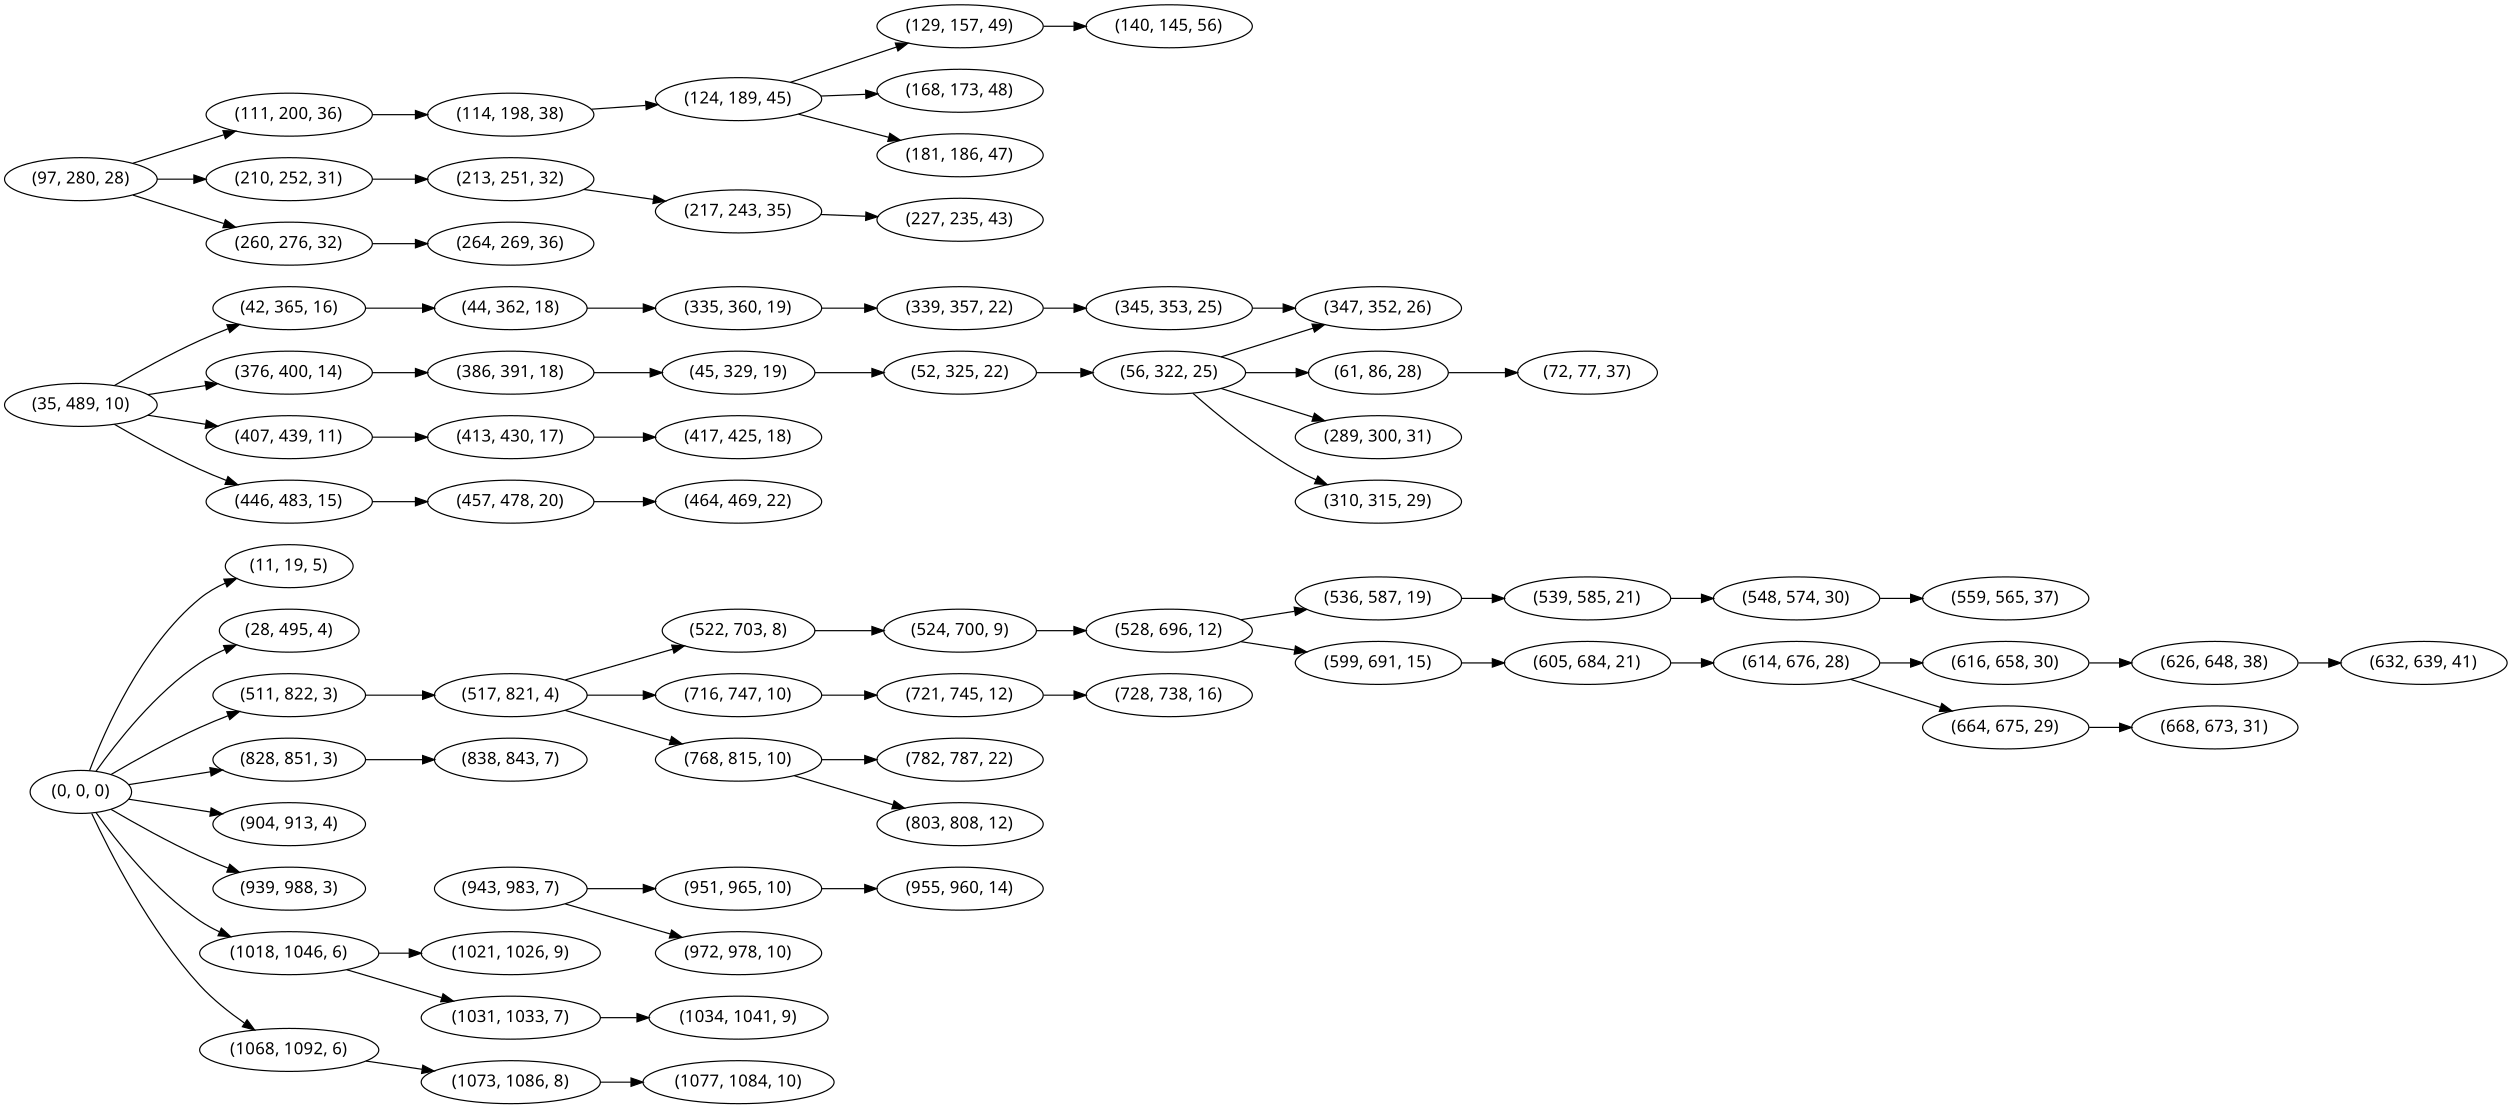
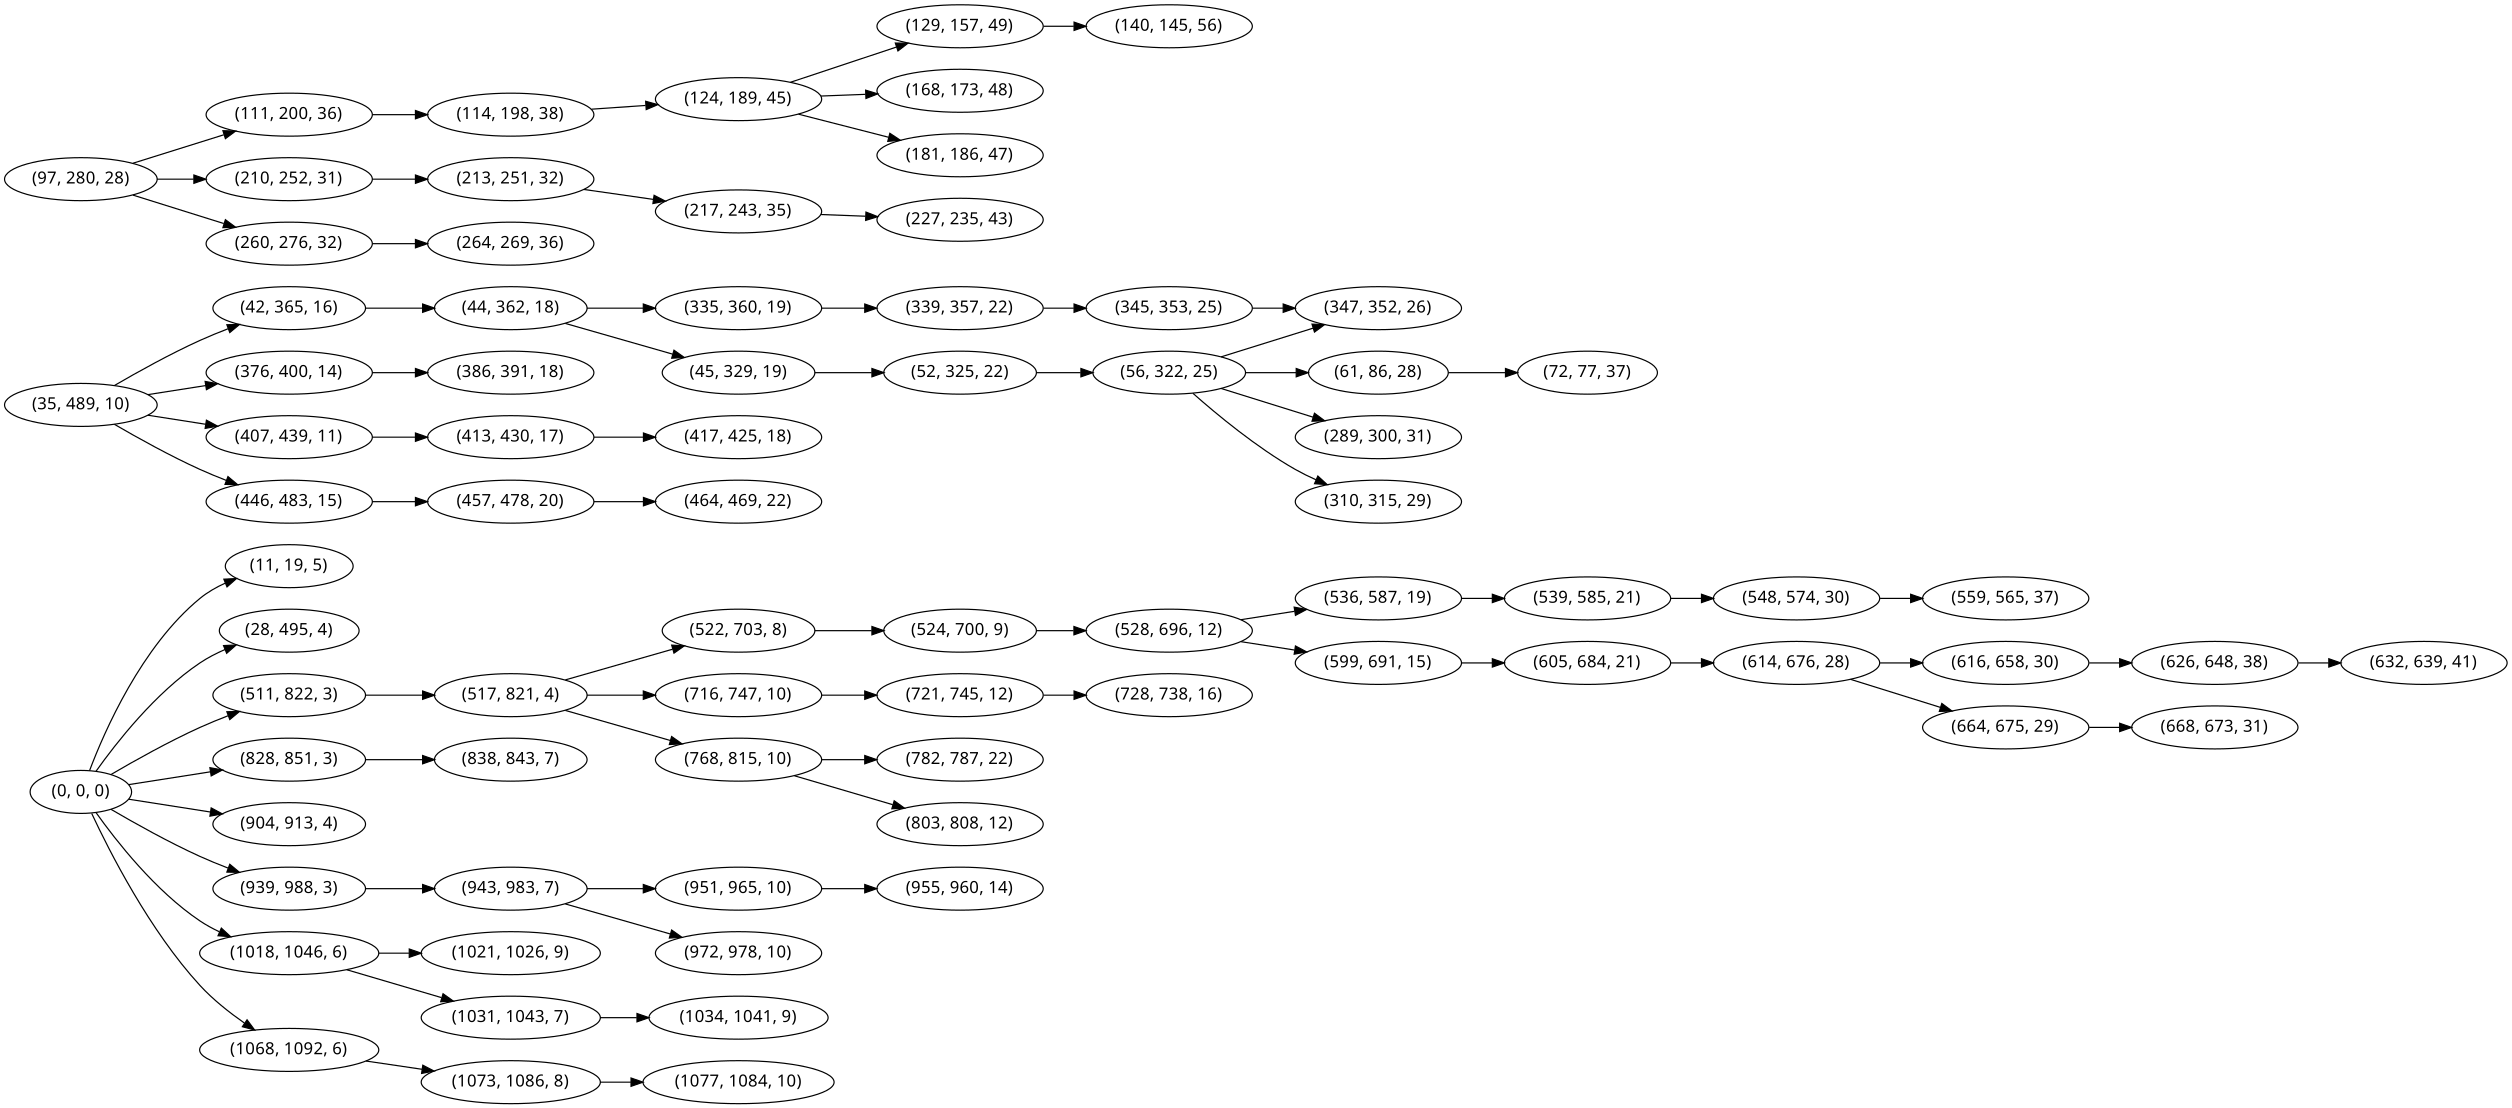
edge "(386, 391, 18)" -> "(45, 329, 19)": now "(44, 362, 18)" -> "(45, 329, 19)"
edge "(939, 988, 3)" -> "(943, 983, 7)": added
node "(1031, 1033, 7)": label "(1031, 1033, 7)" -> "(1031, 1043, 7)"
